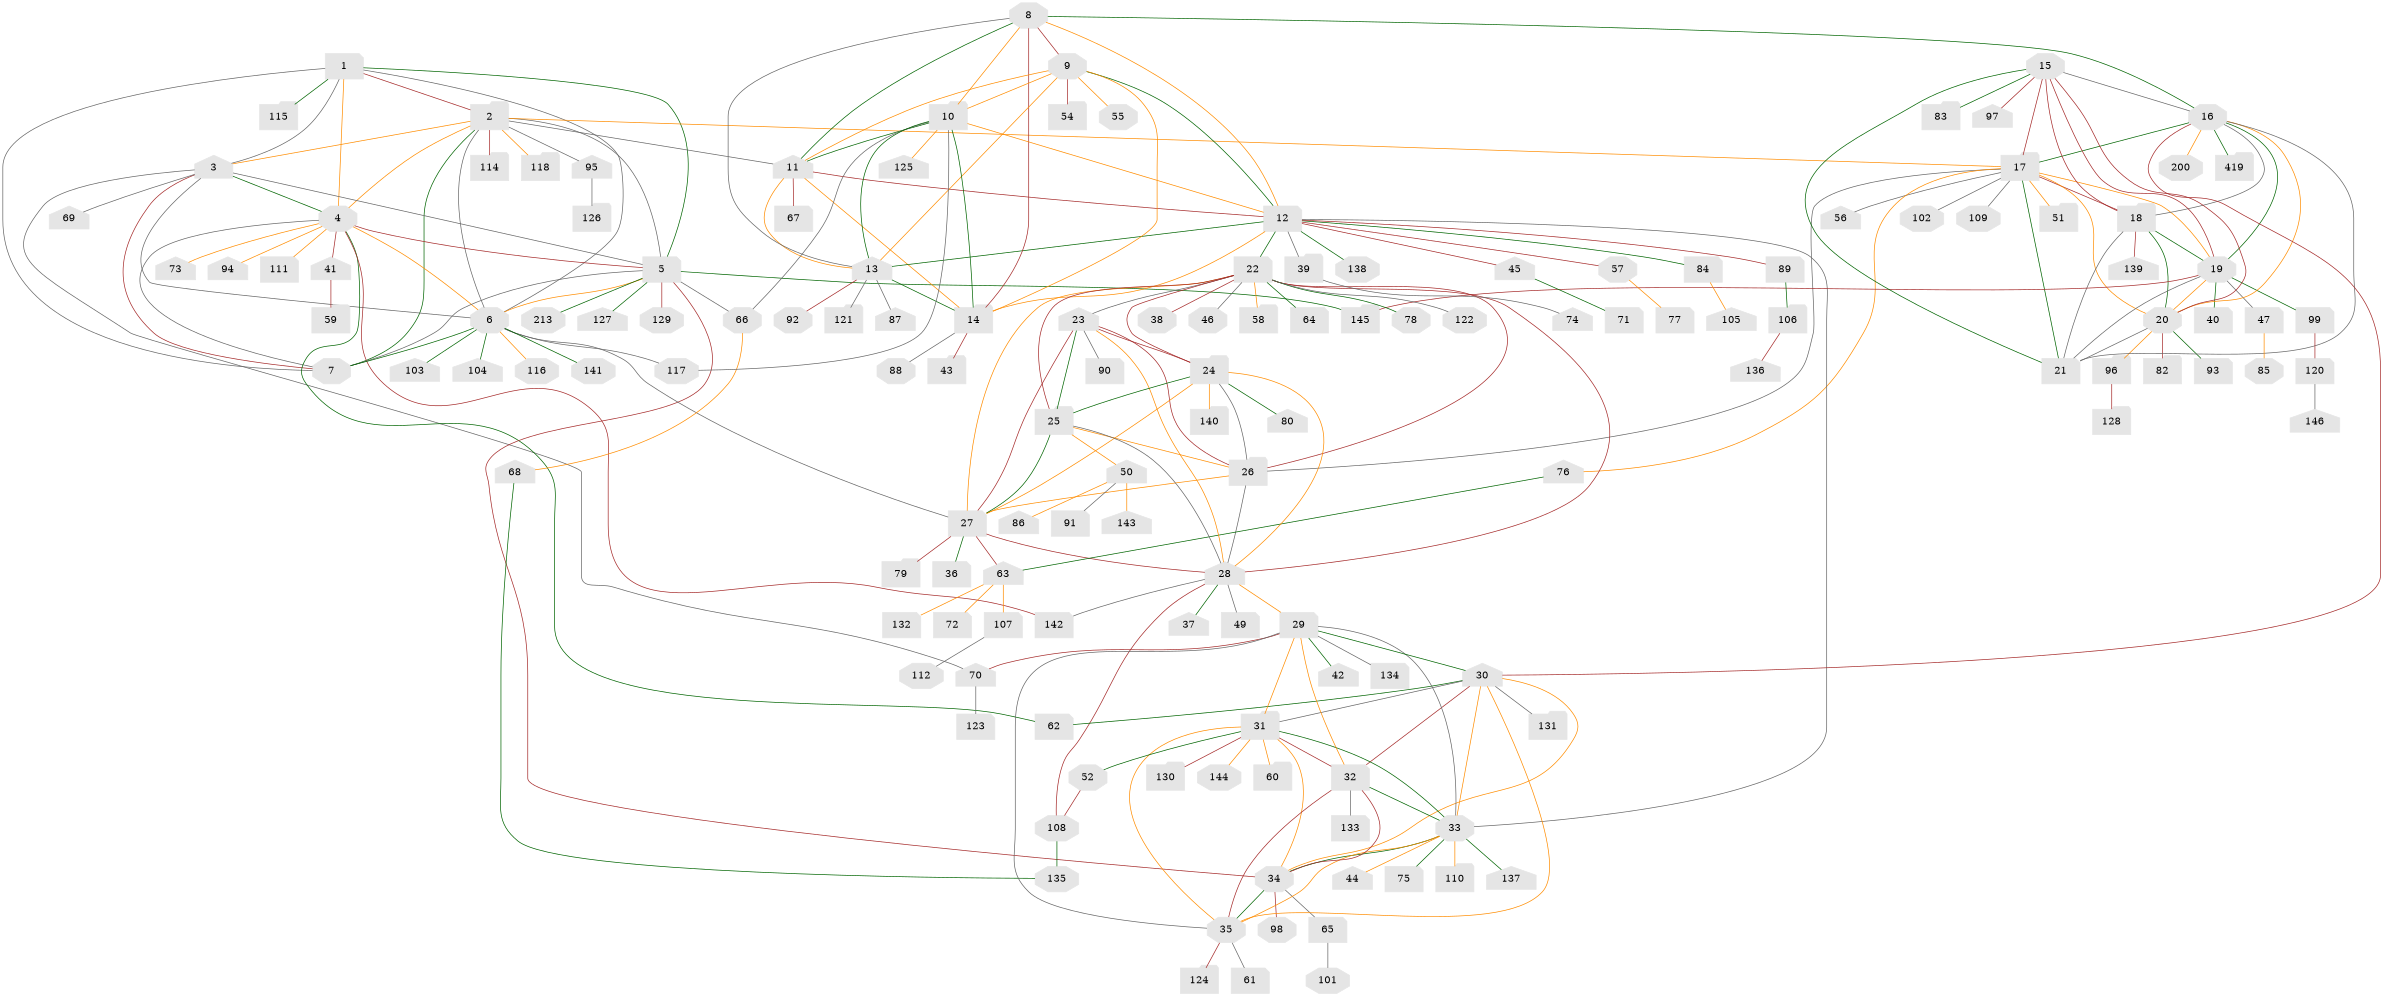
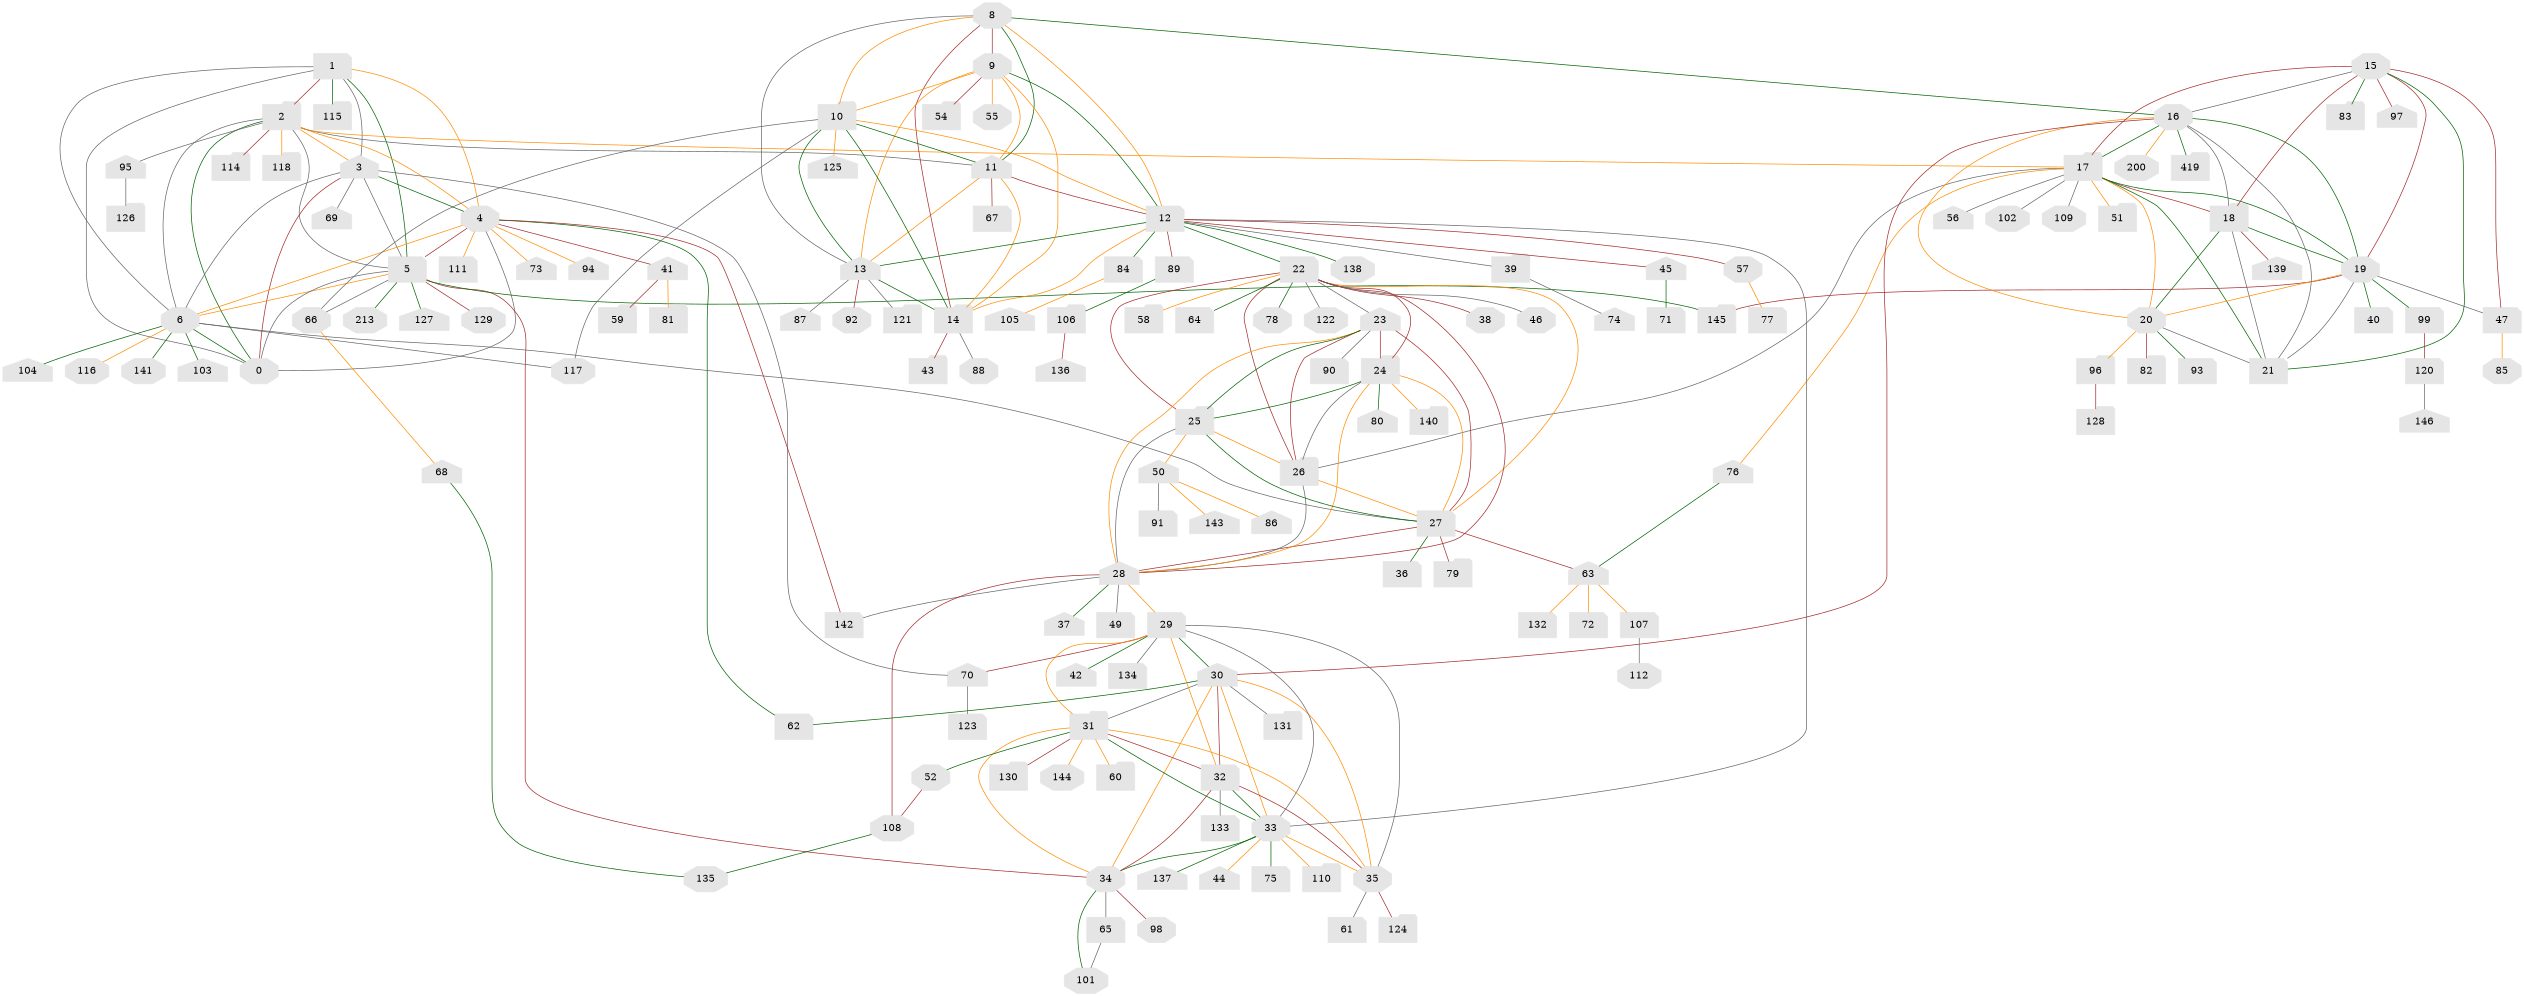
edge "17" -- "19": color darkorange -> darkgreen
edge "15" -- "20": now "15" -- "47"
node "81": added
node "7": label "7" -> "0"
edge "34" -- "35": now "34" -- "101"
